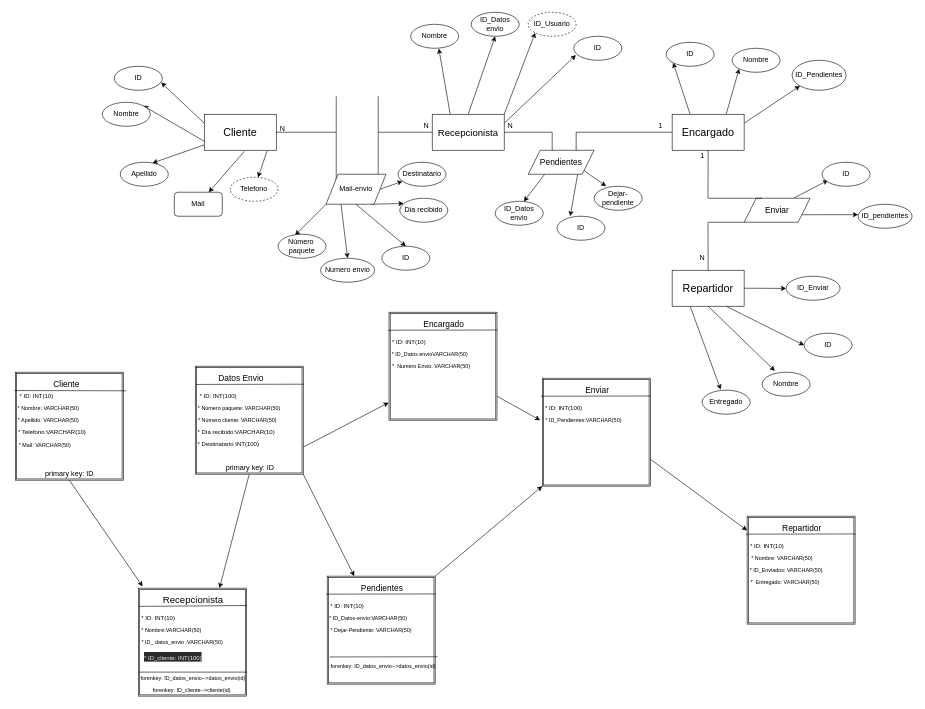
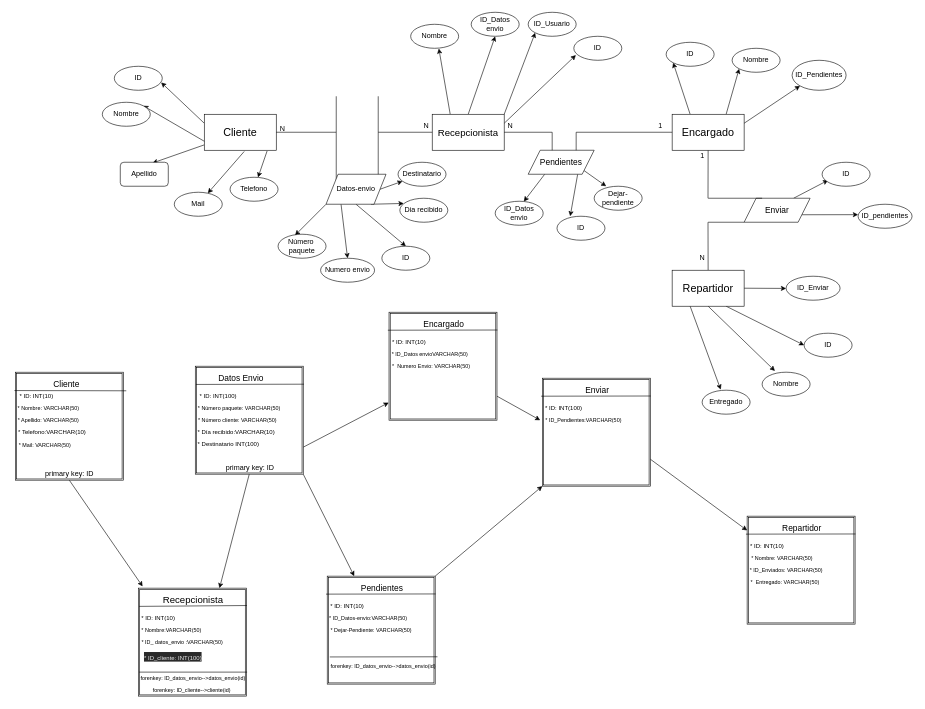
node "ID_Usuario": style dashed -> solid
node "Apellido": shape ellipse -> rounded rectangle
node "Telefono": style dashed -> solid
node "Mail-envio": label "Mail-envio" -> "Datos-envio"
node "Mail": shape rounded rectangle -> ellipse
